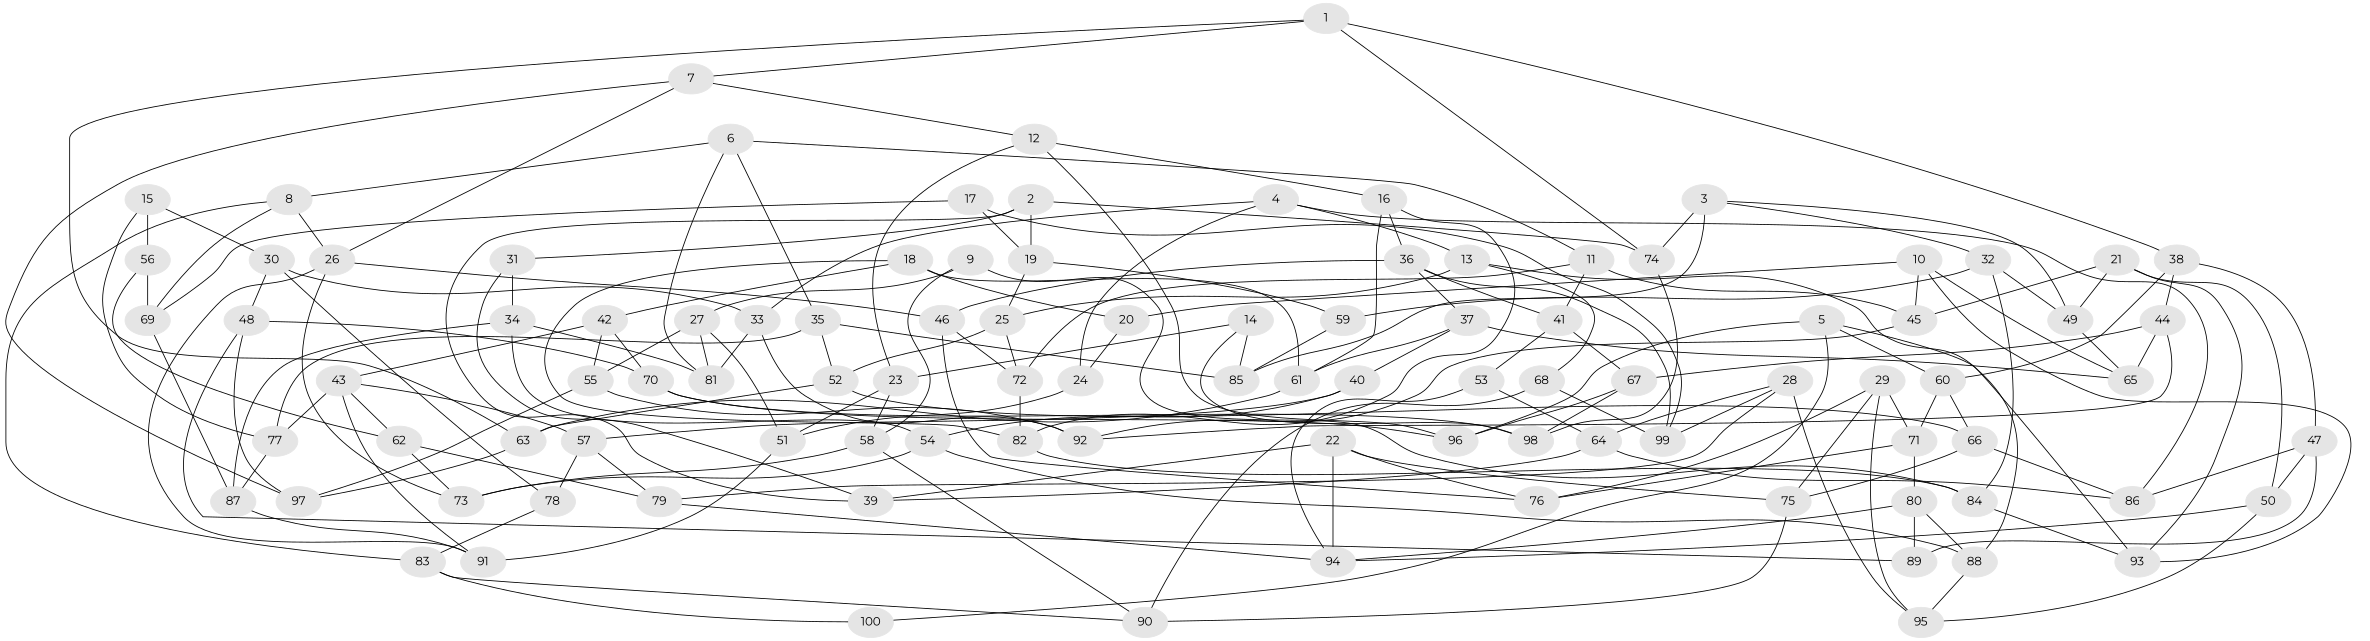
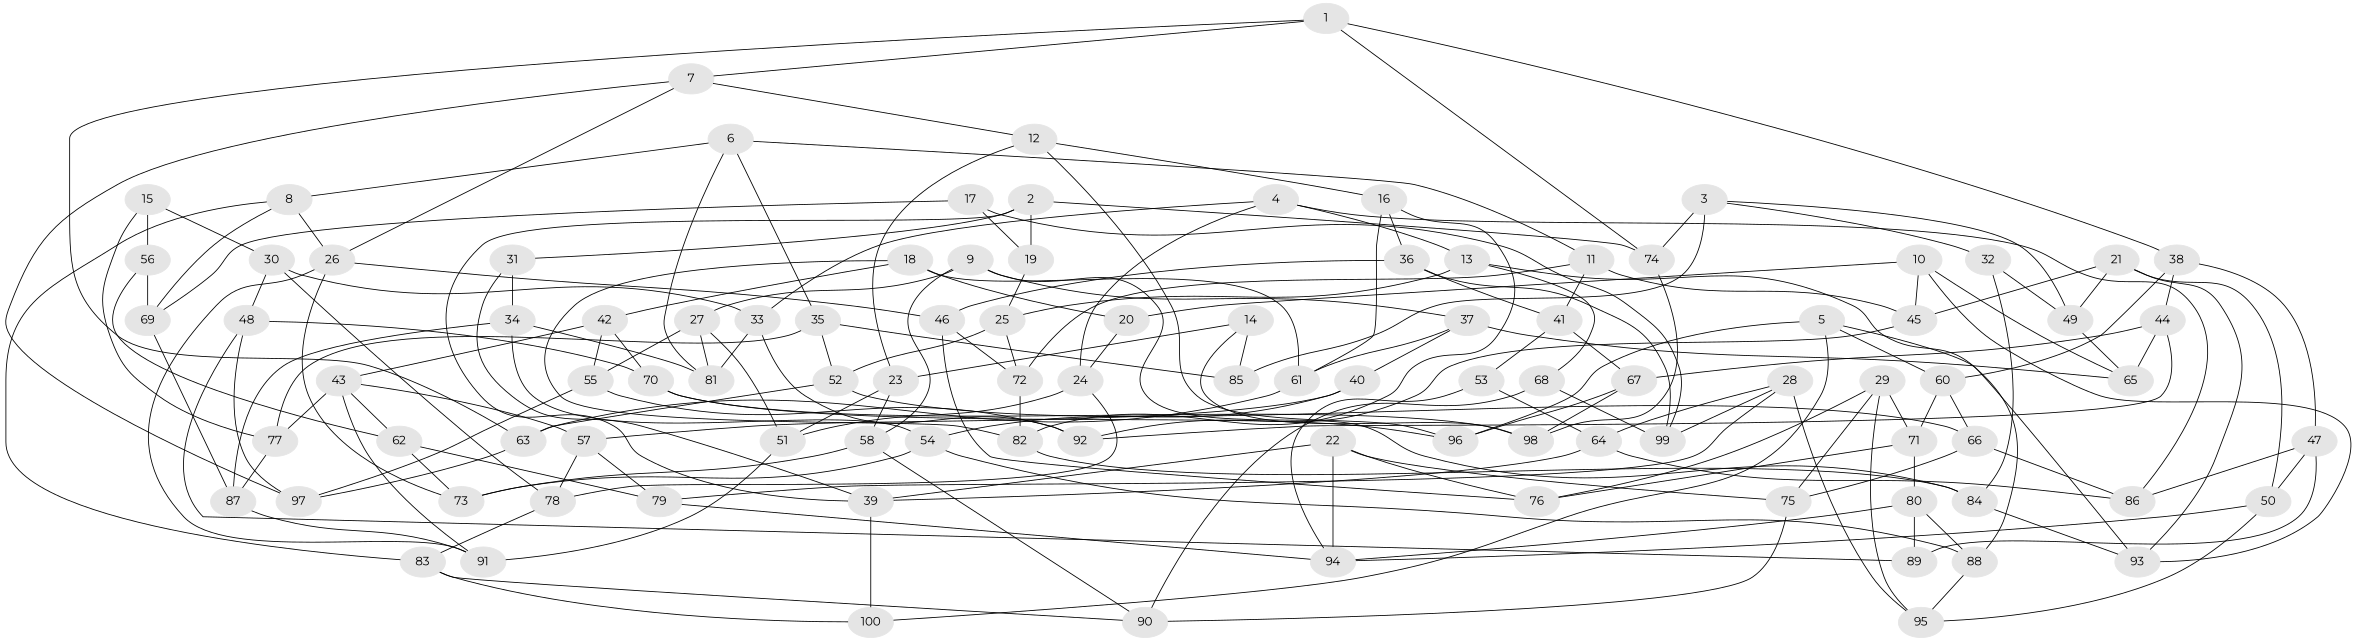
edge "36" -- "37": now "9" -- "37"
node "59": removed
edge "24" -- "78": added
edge "39" -- "100": added
